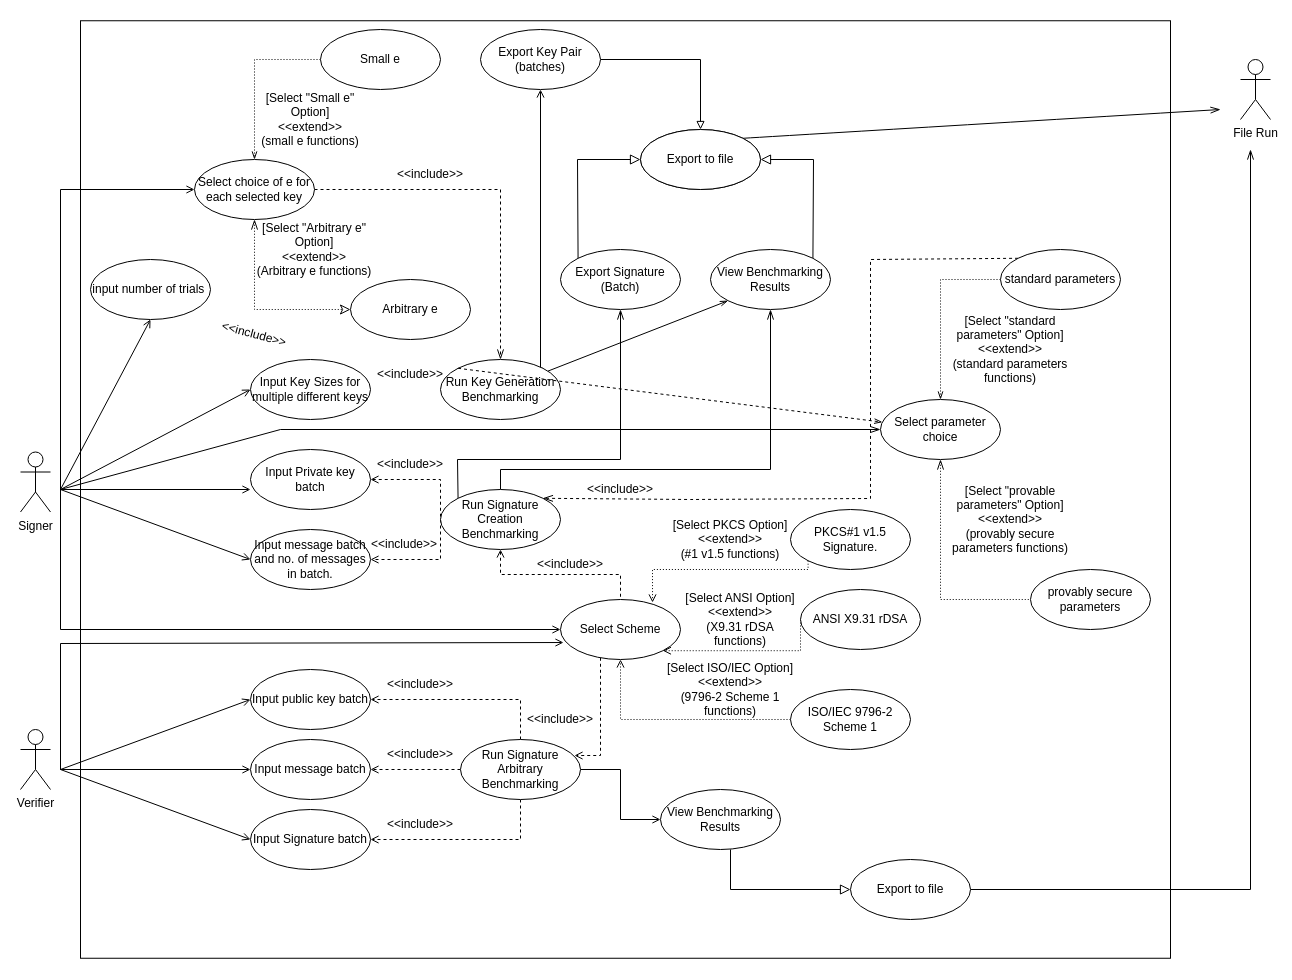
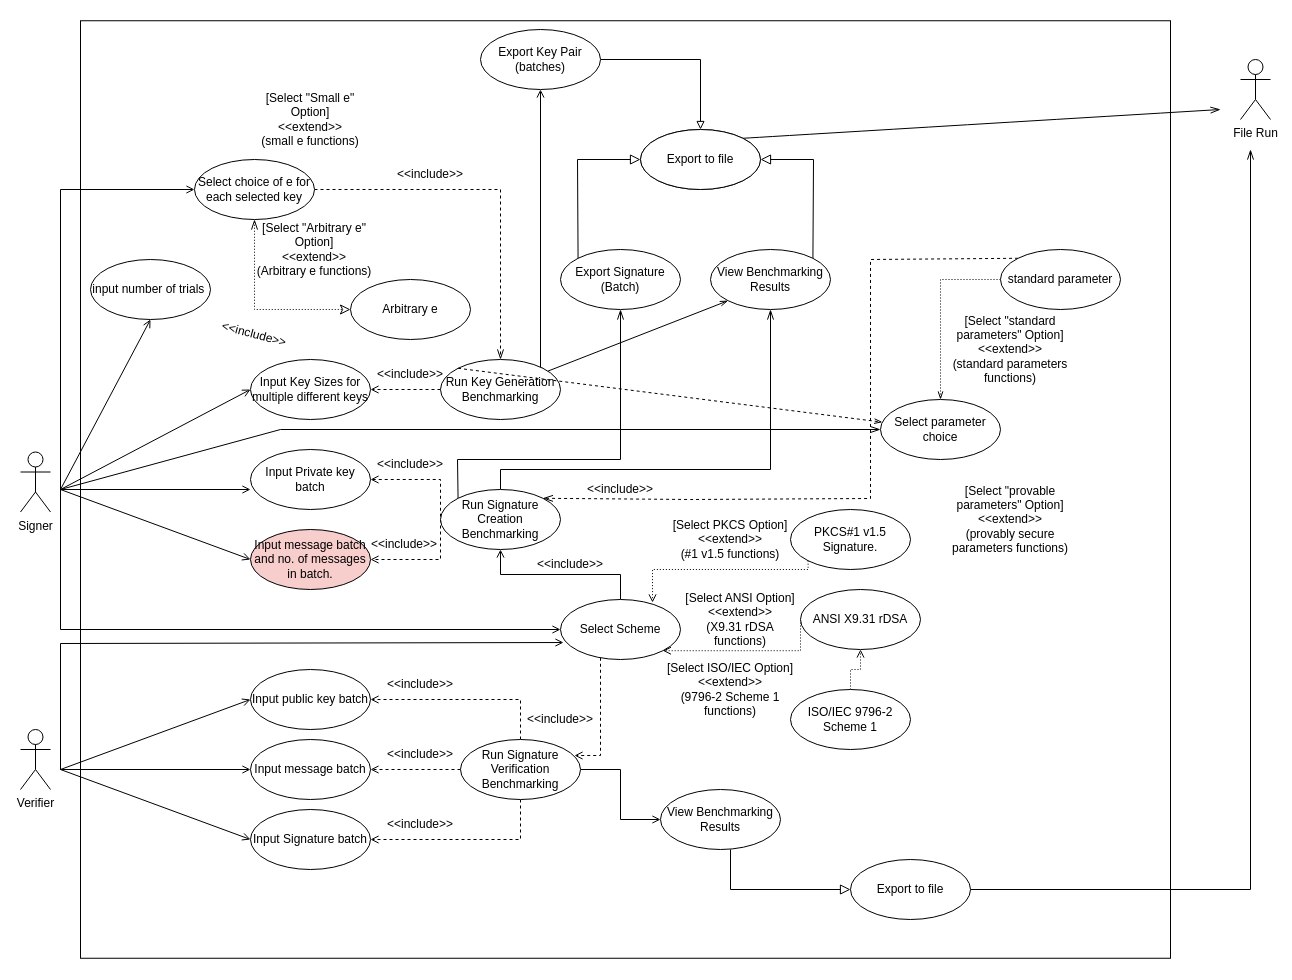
node "Small e": removed
edge "Small e" -> "Select choice of e for each selected key": removed
node "standard parameters": label "standard parameters" -> "standard parameter"
edge "Run Key Generation Benchmarking" -> "Input Key Sizes for multiple different keys": added
node "Input message batch and no. of messages in batch.": fillcolor #ffffff -> #f8cecc
edge "Select Scheme" -> "Run Signature Creation Benchmarking": style dashed -> solid
edge "provably secure parameters" -> "Select parameter choice": removed
node "provably secure parameters": removed
edge "ISO/IEC 9796-2 Scheme 1" -> "Select Scheme": now "ISO/IEC 9796-2 Scheme 1" -> "ANSI X9.31 rDSA"
node "Run Signature Arbitrary Benchmarking": label "Run Signature Arbitrary Benchmarking" -> "Run Signature Verification Benchmarking"
